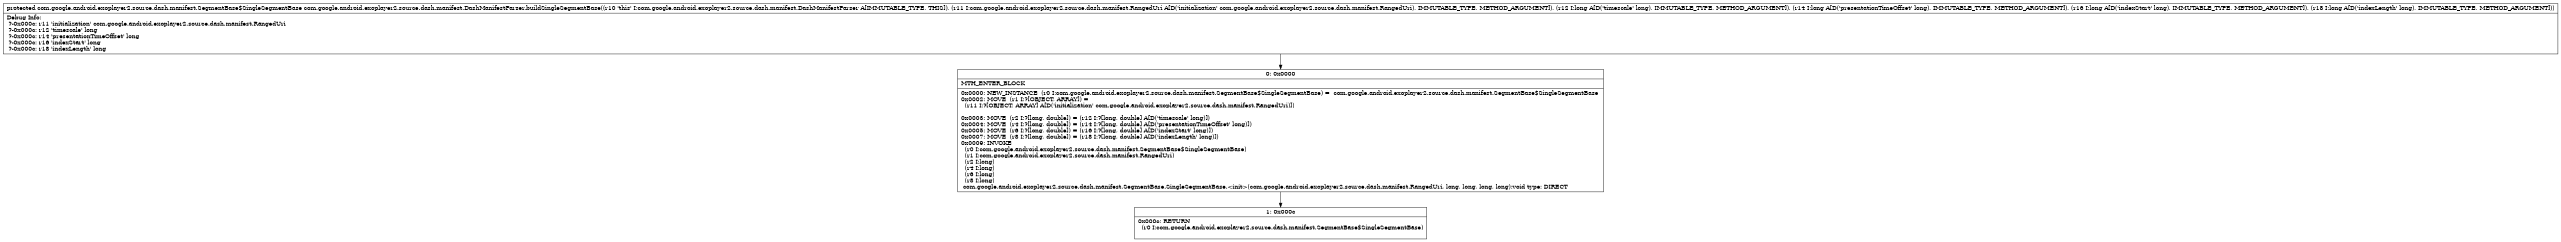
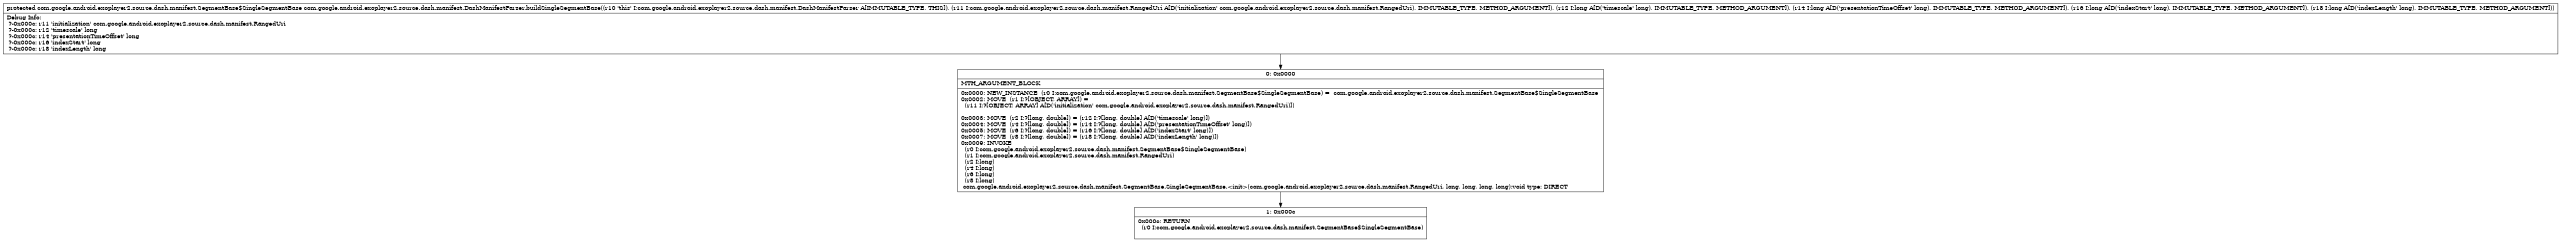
node "0: 0x0000": text "MTH_ENTER_BLOCK" -> "MTH_ARGUMENT_BLOCK"
